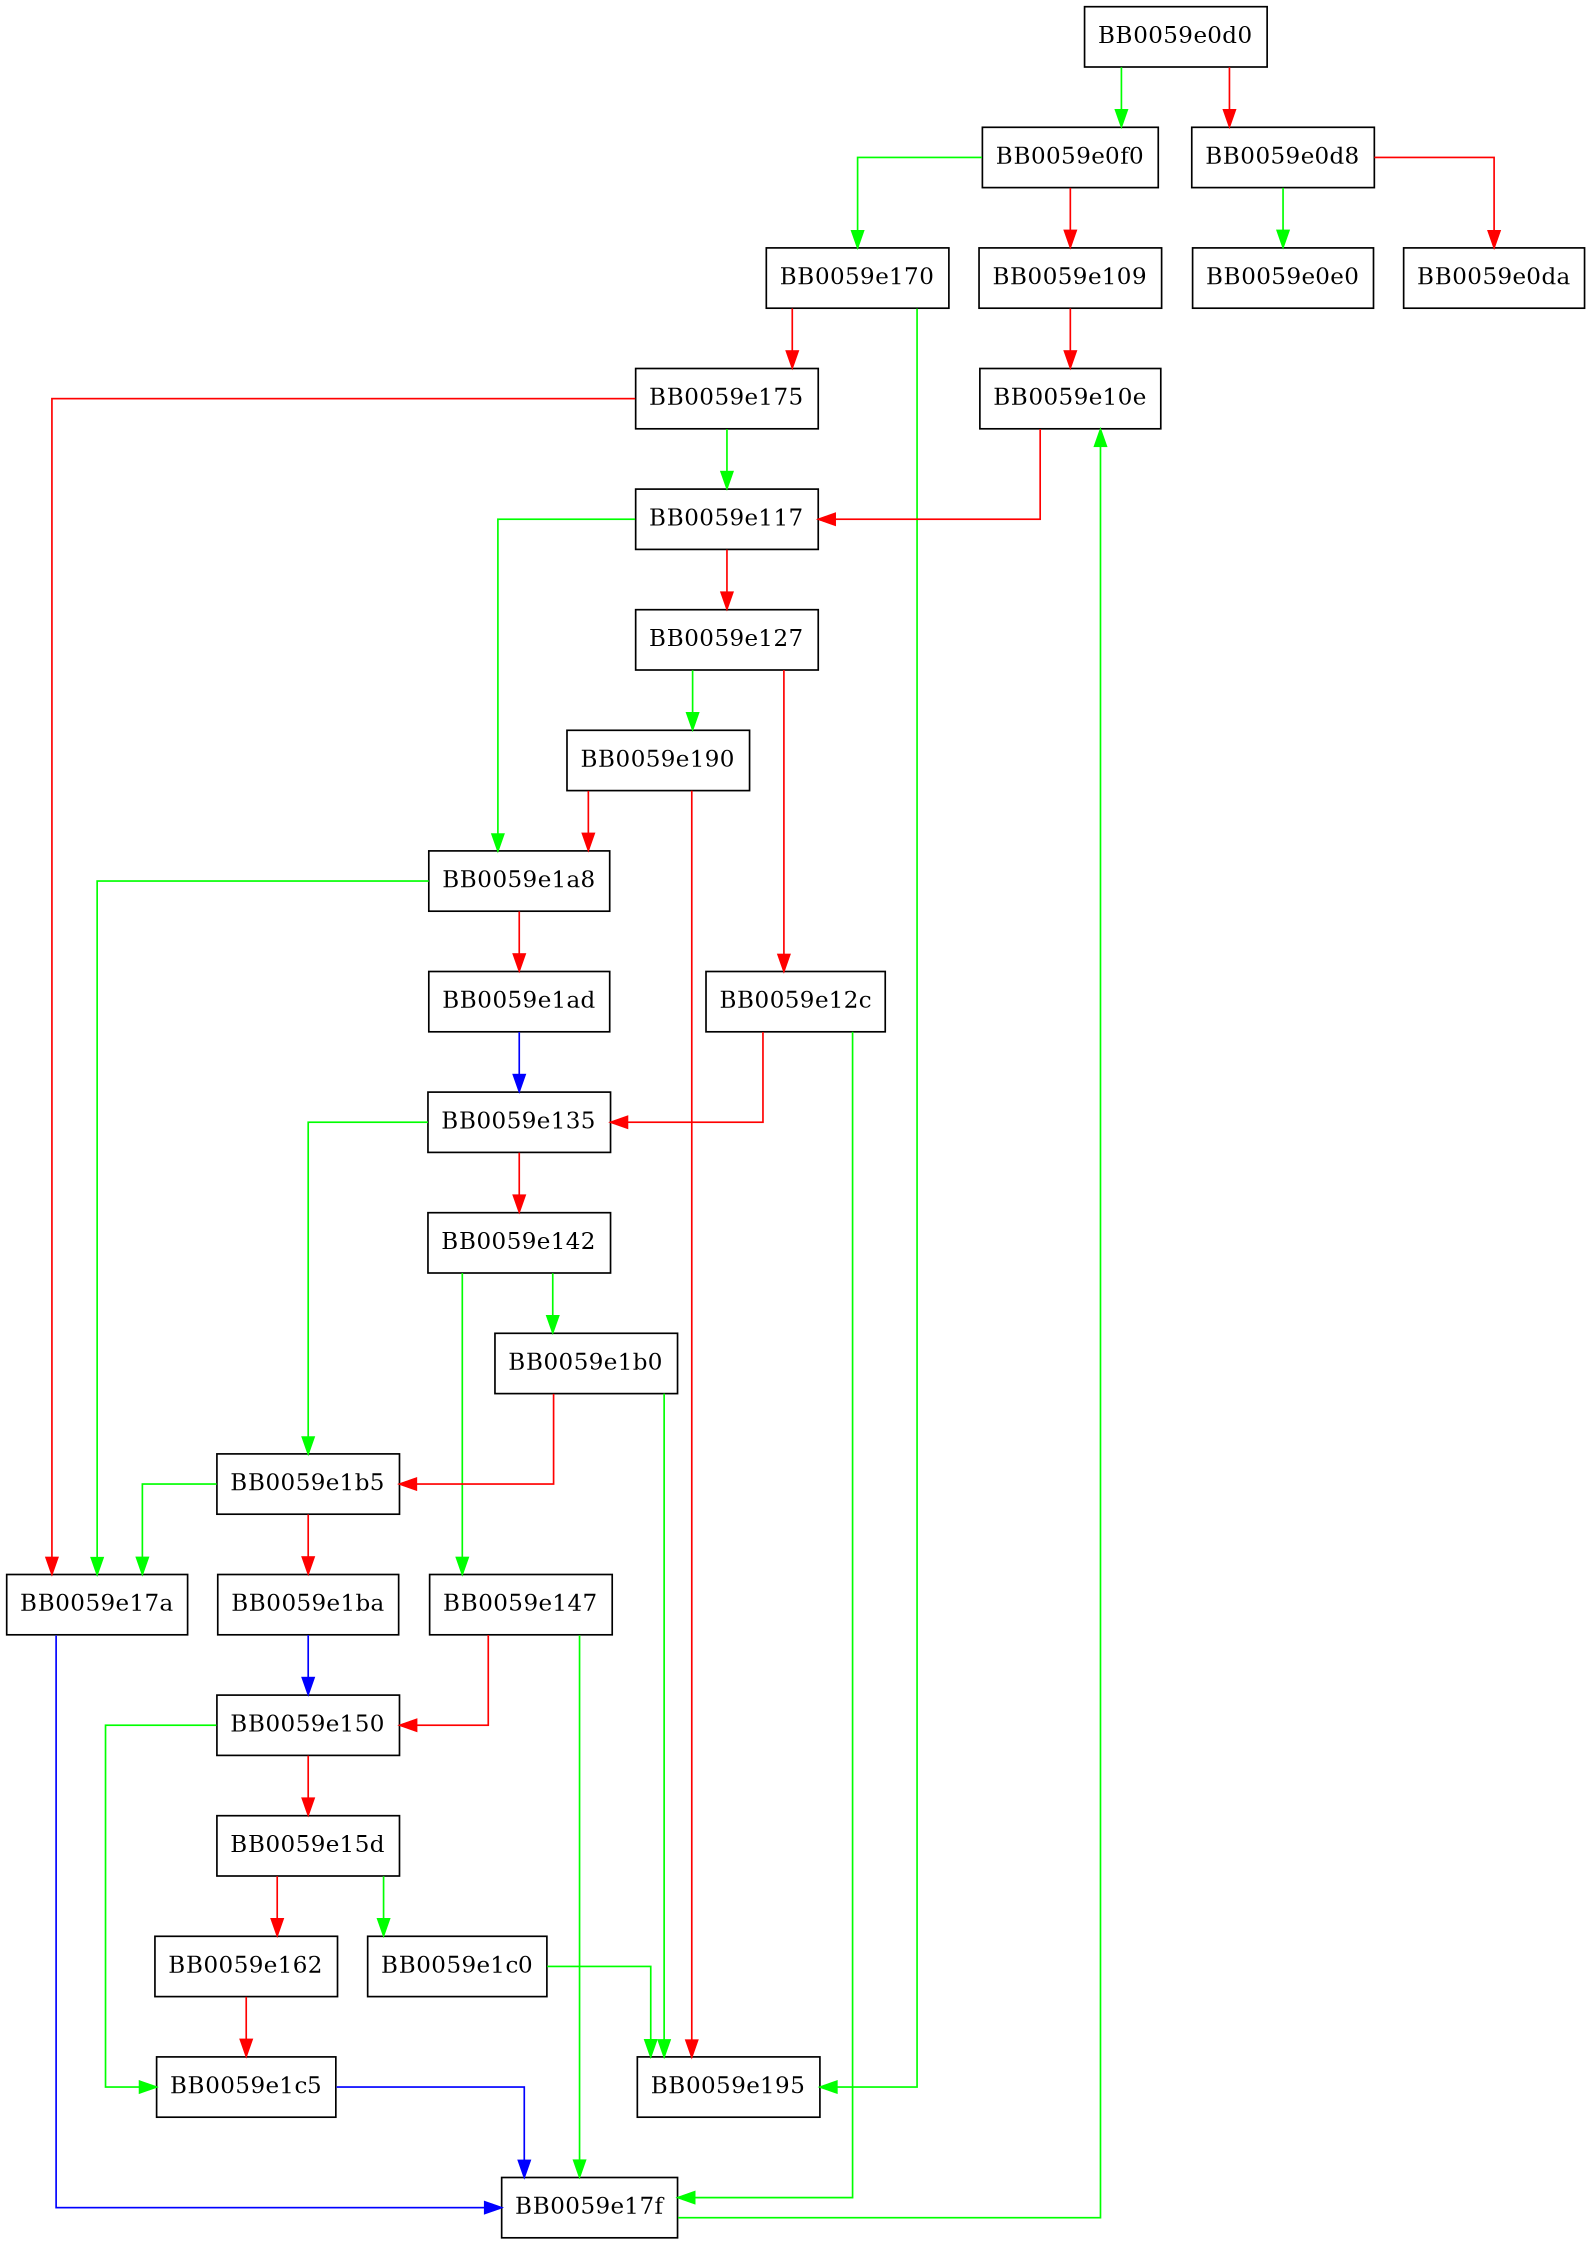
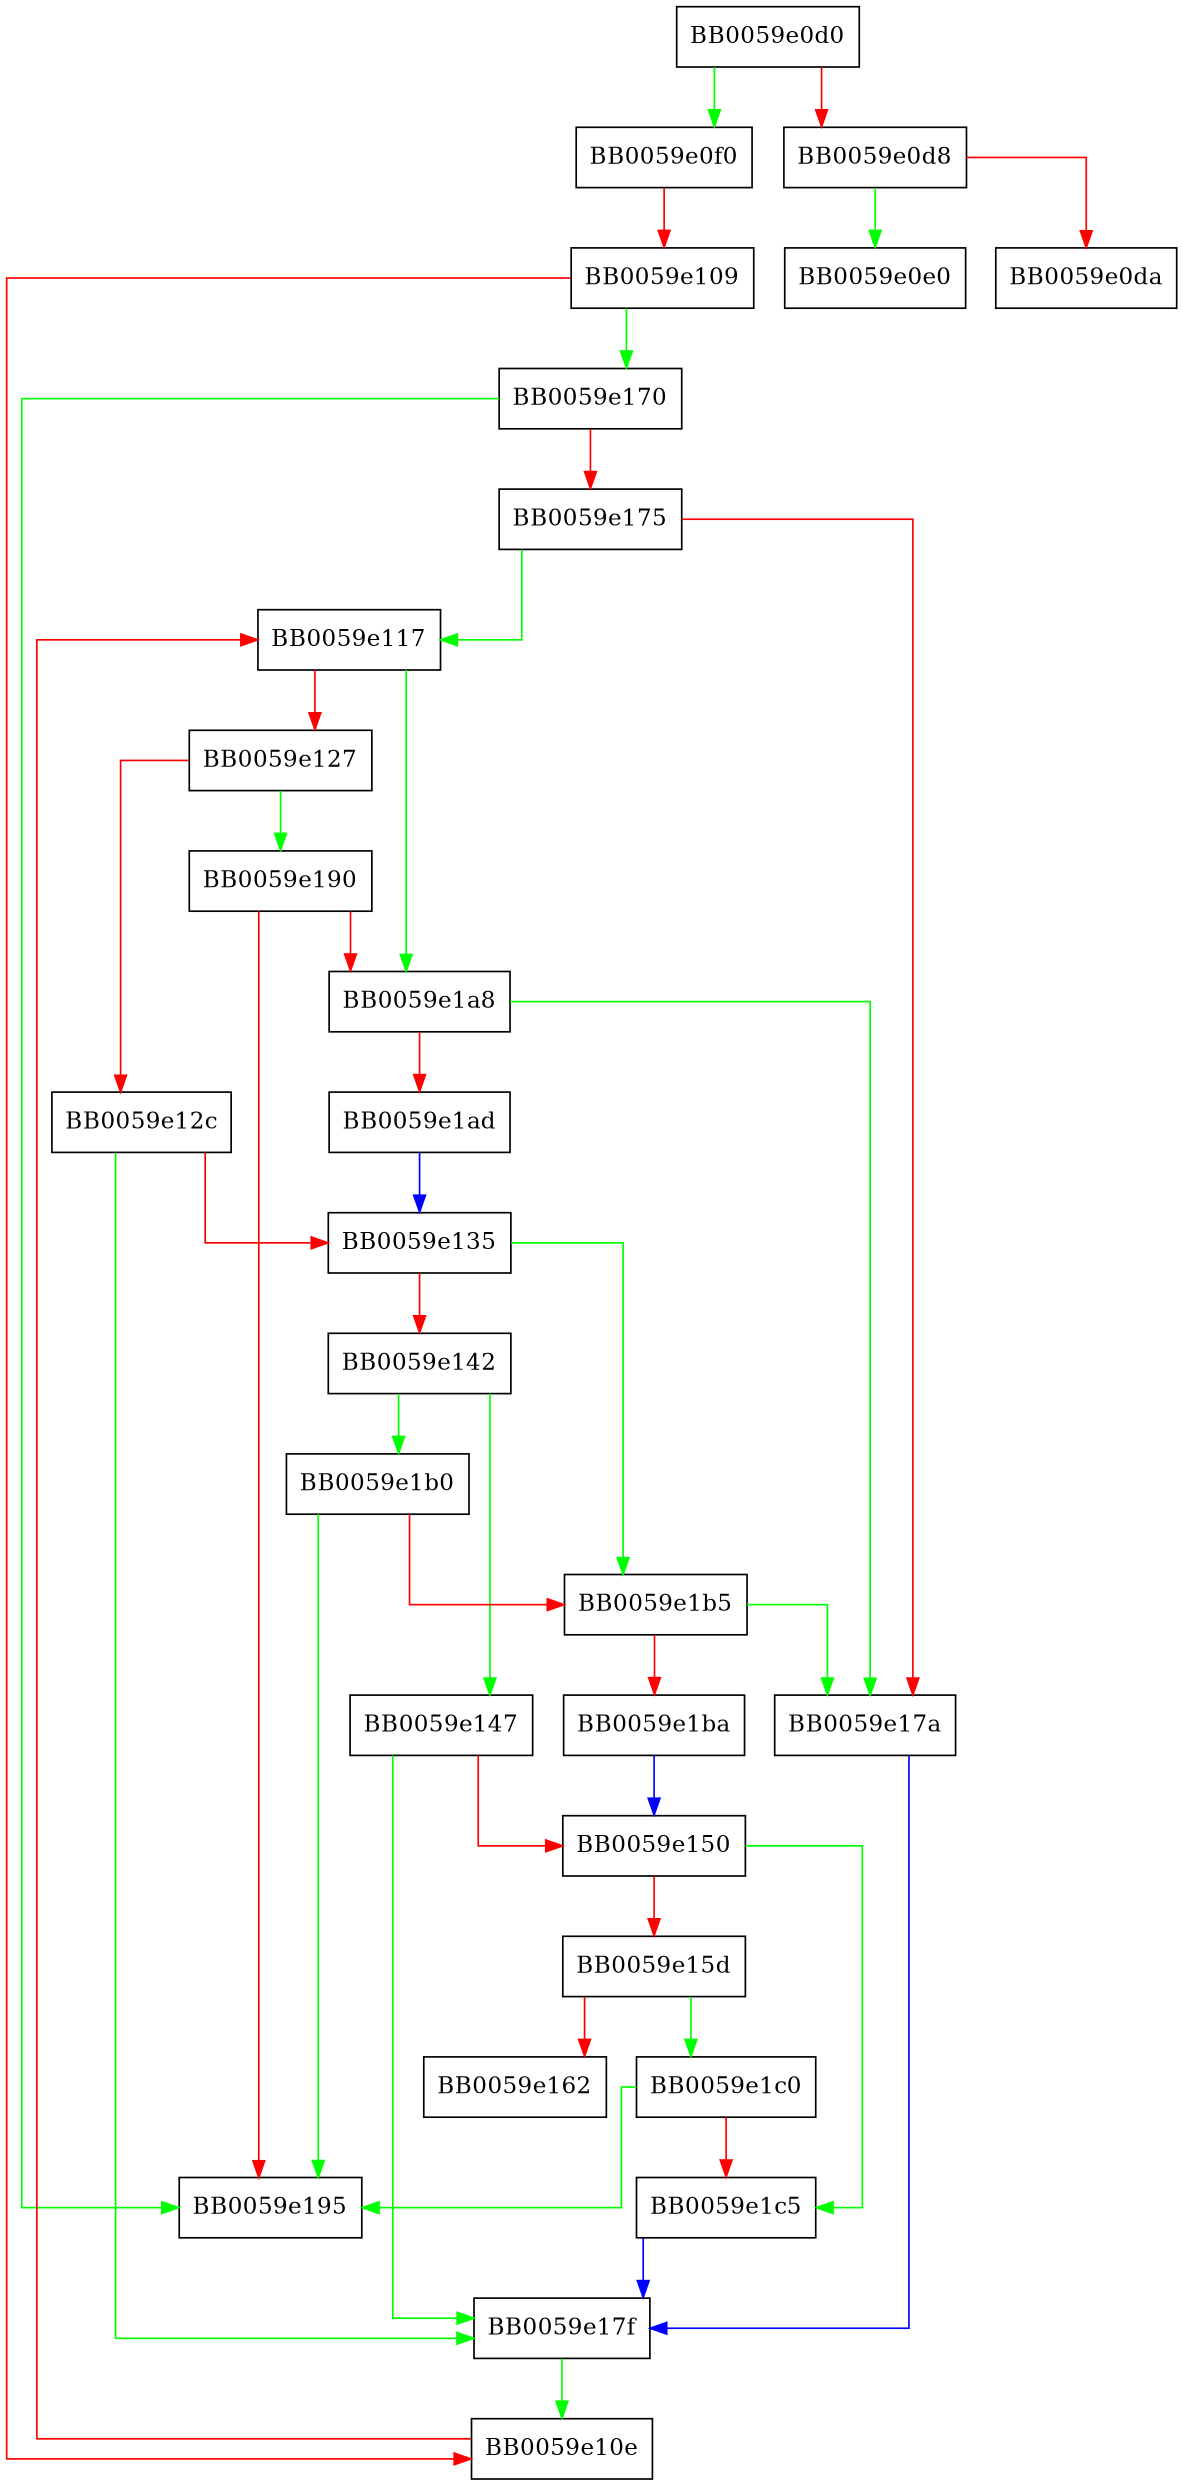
edge "BB0059e0f0" -> "BB0059e170": now "BB0059e109" -> "BB0059e170"
edge "BB0059e162" -> "BB0059e1c5": now "BB0059e1c0" -> "BB0059e1c5"
